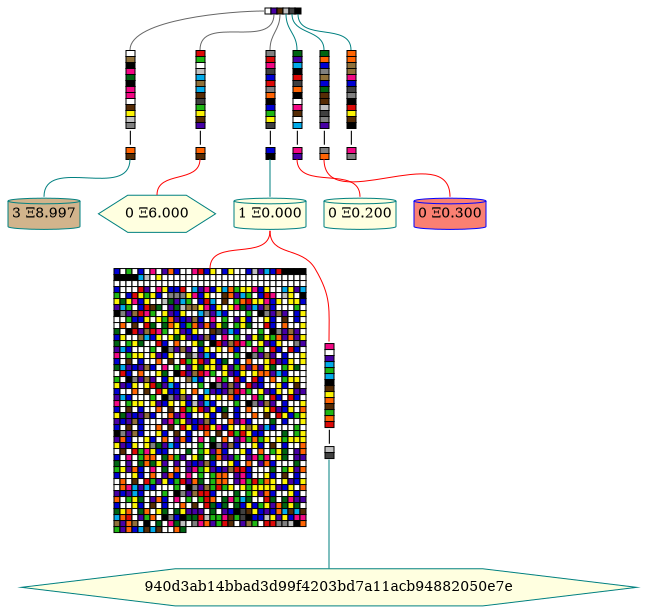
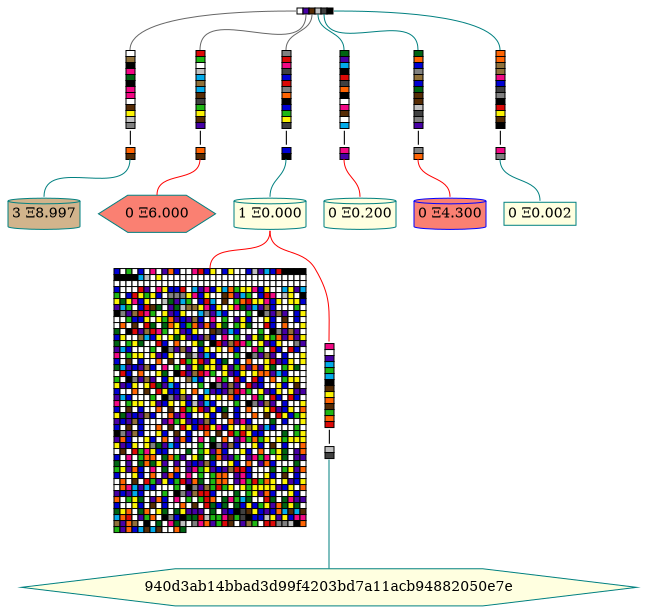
node "0 Ξ6.000": fillcolor lightyellow -> salmon
node "0 Ξ0.300": label "0 Ξ0.300" -> "0 Ξ4.300"
node "0 Ξ0.002": added
